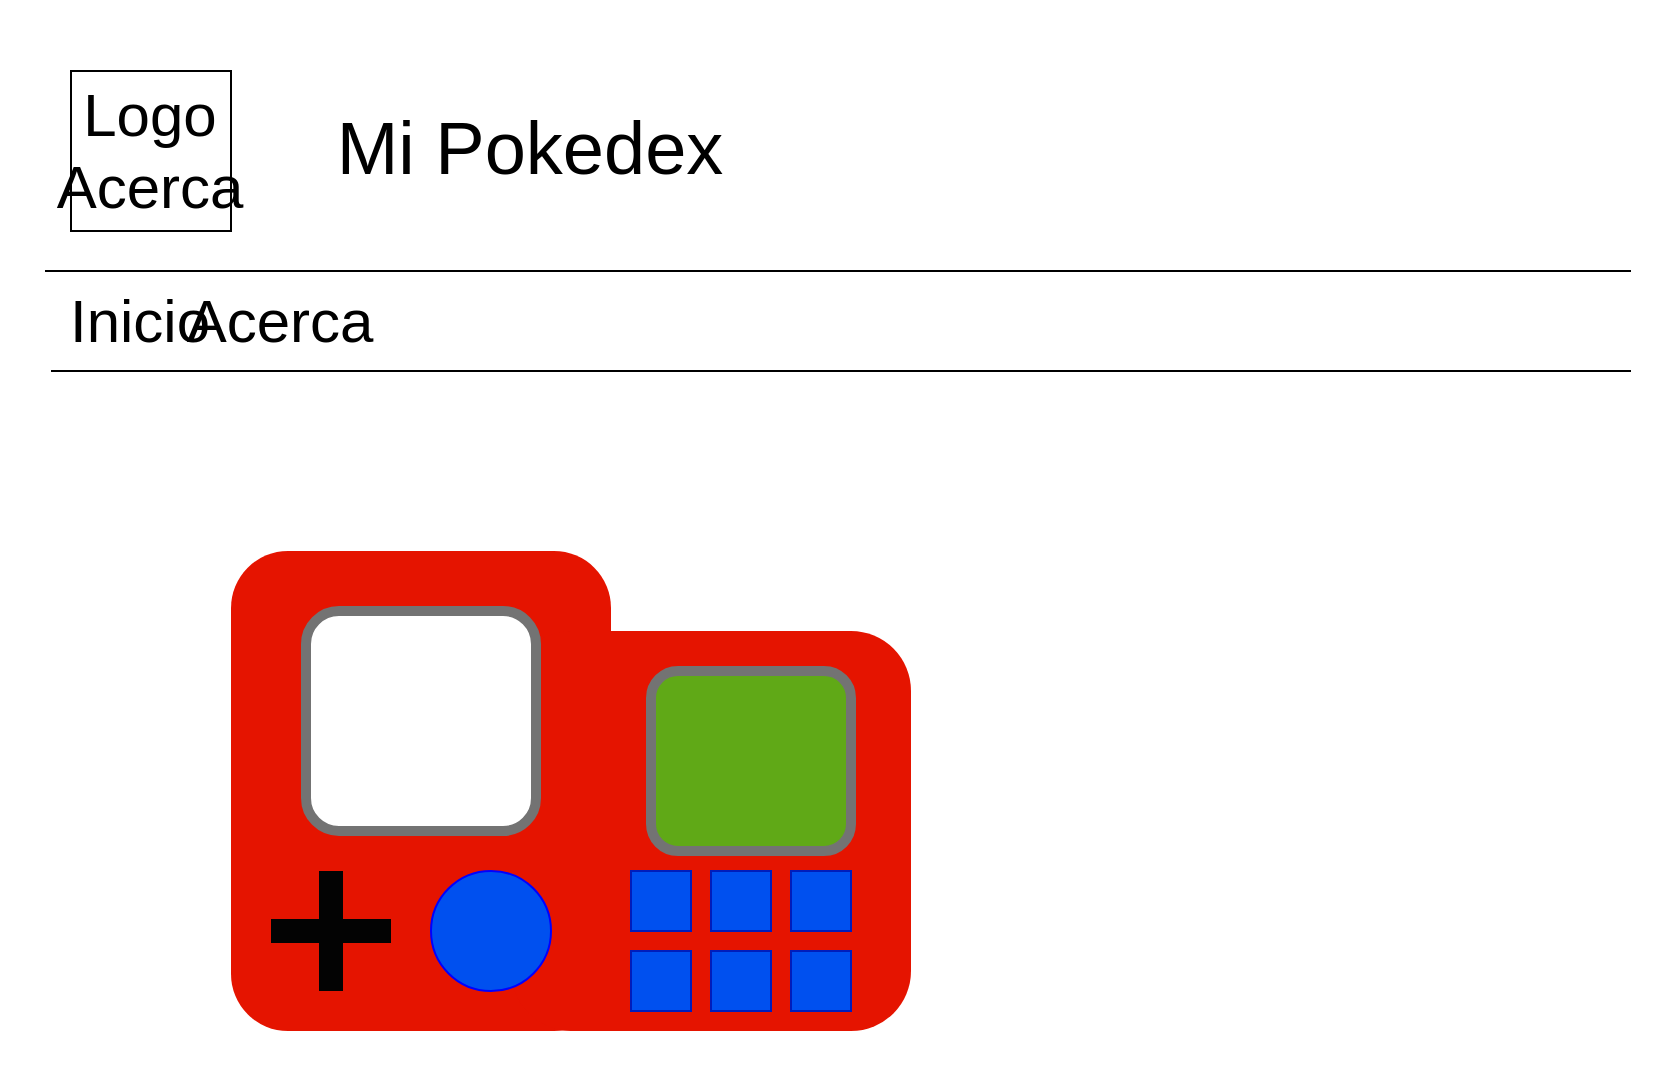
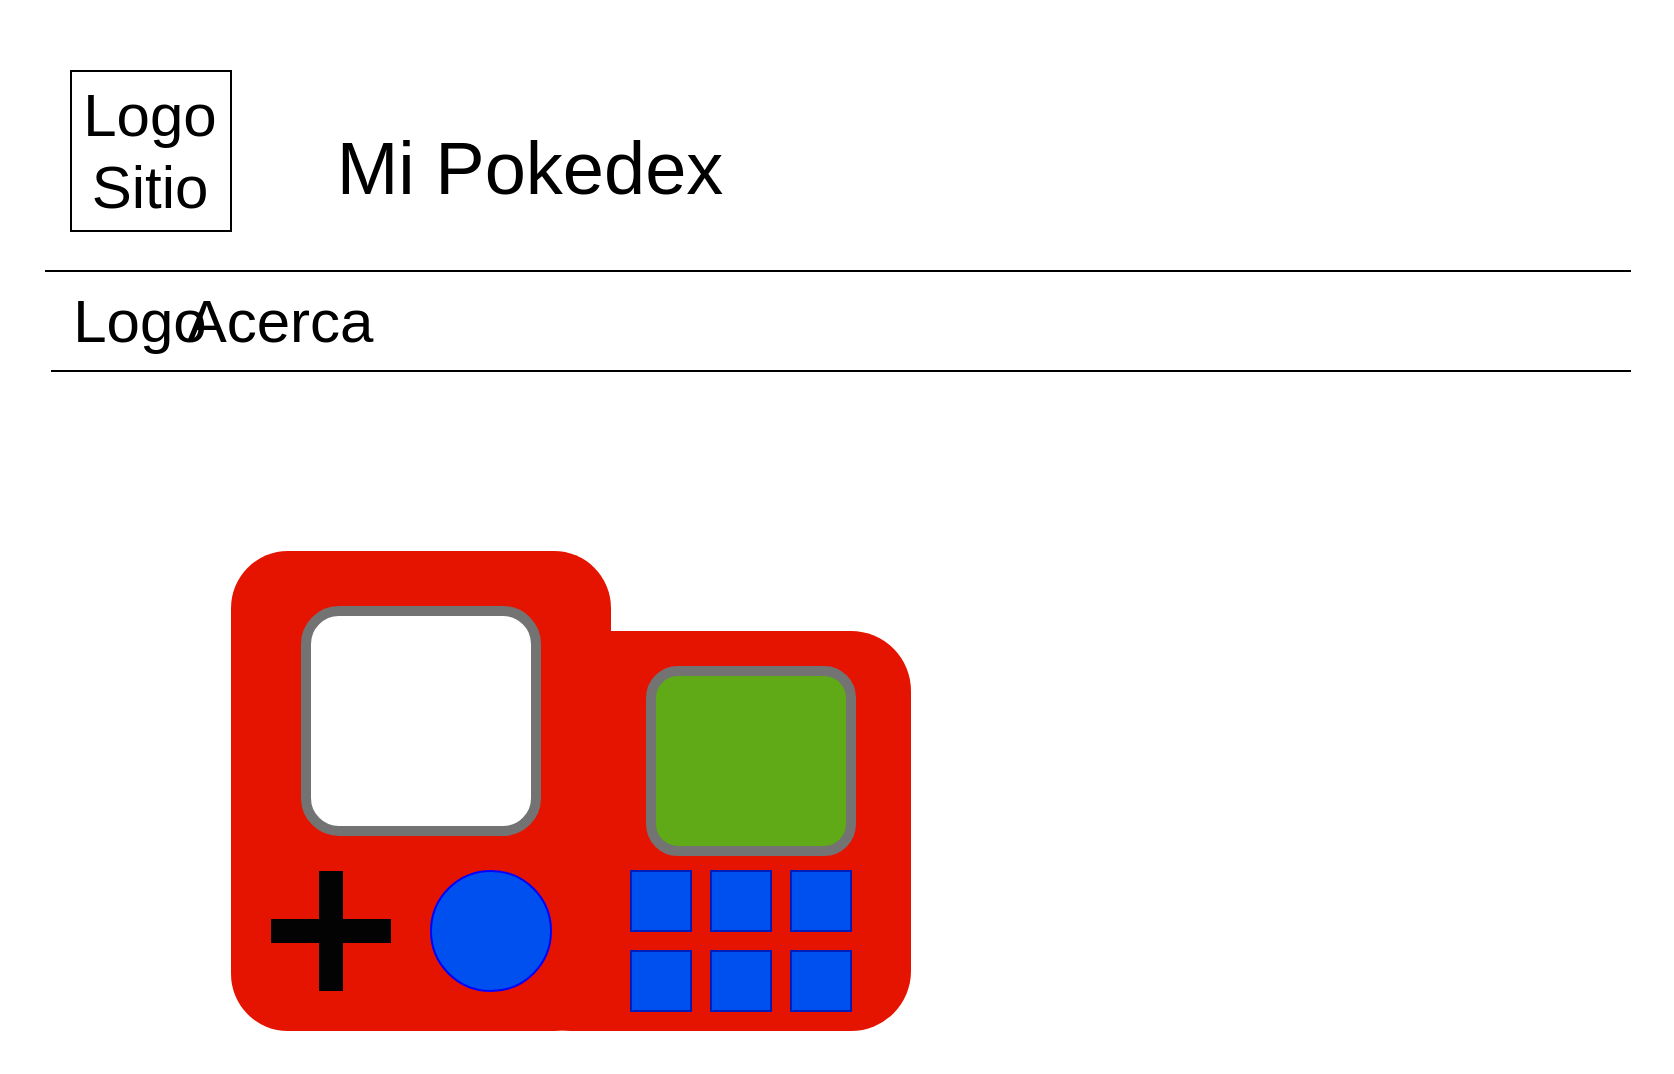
node "Logo Acerca": label "Logo Acerca" -> "Logo Sitio"
node "Mi Pokedex": moved (531, 151) -> (531, 171)
node "Inicio": label "Inicio" -> "Logo"
